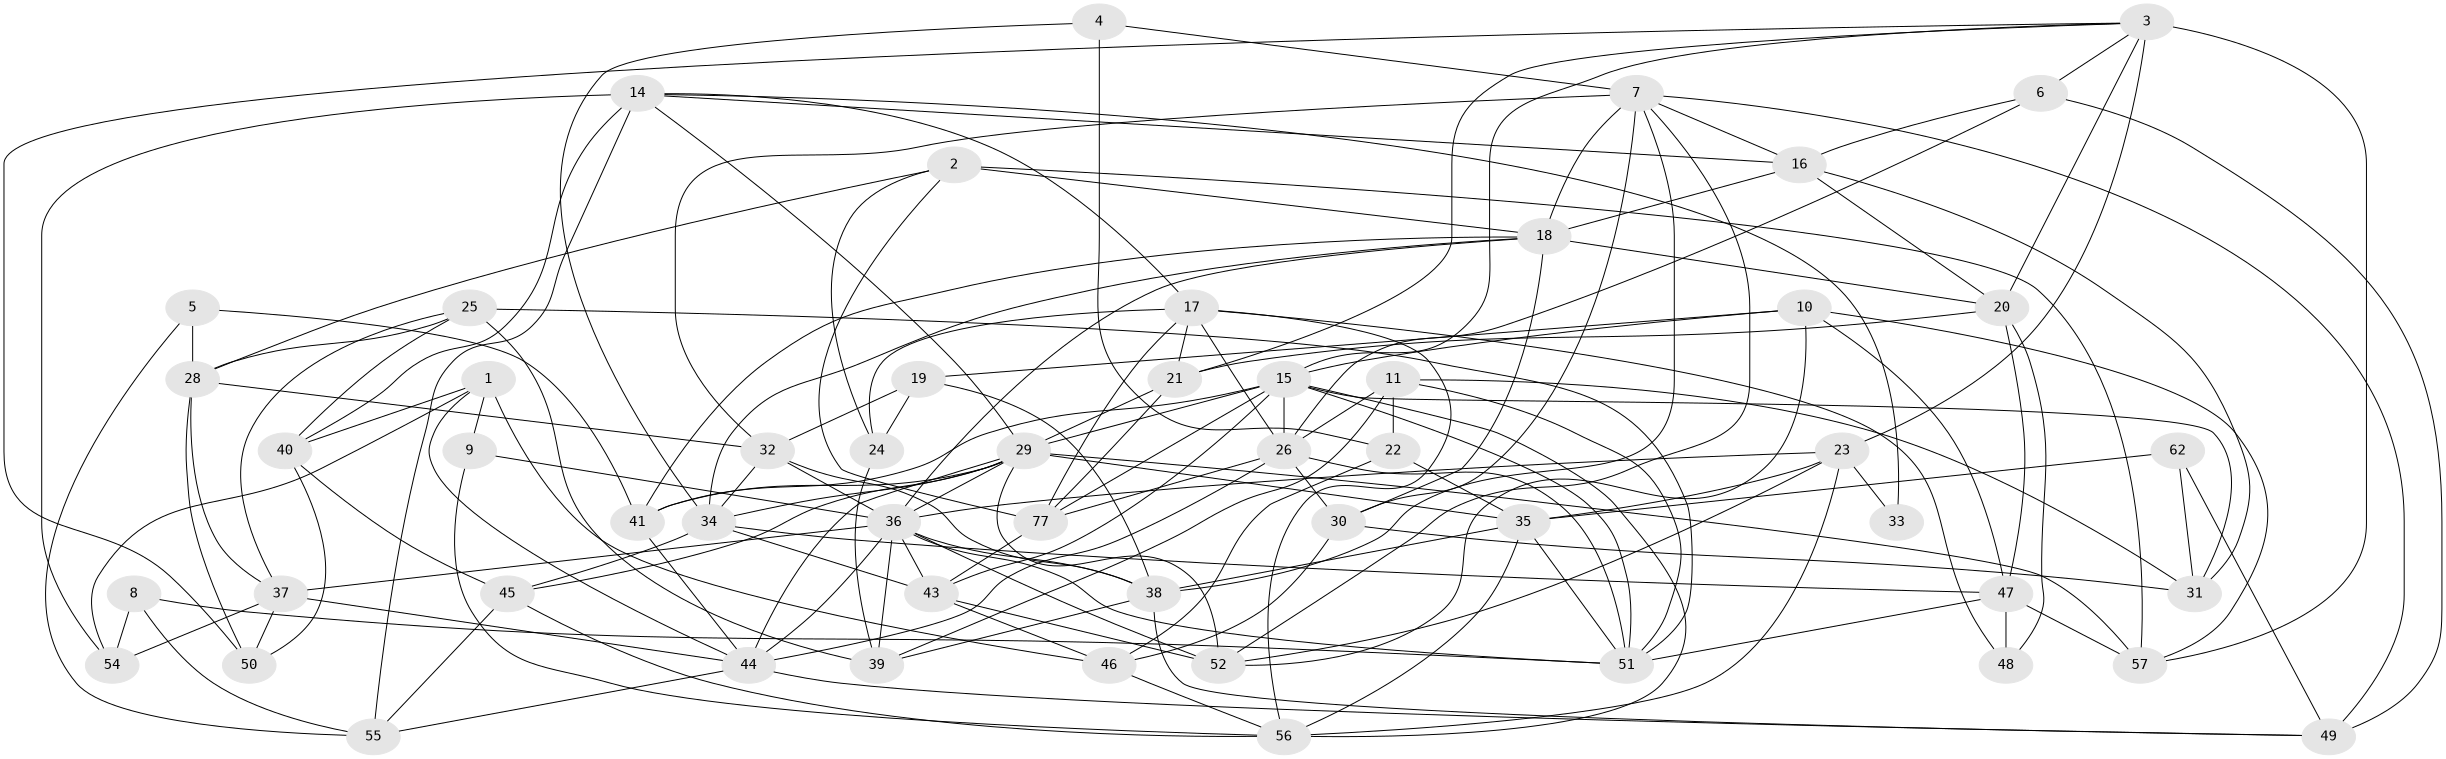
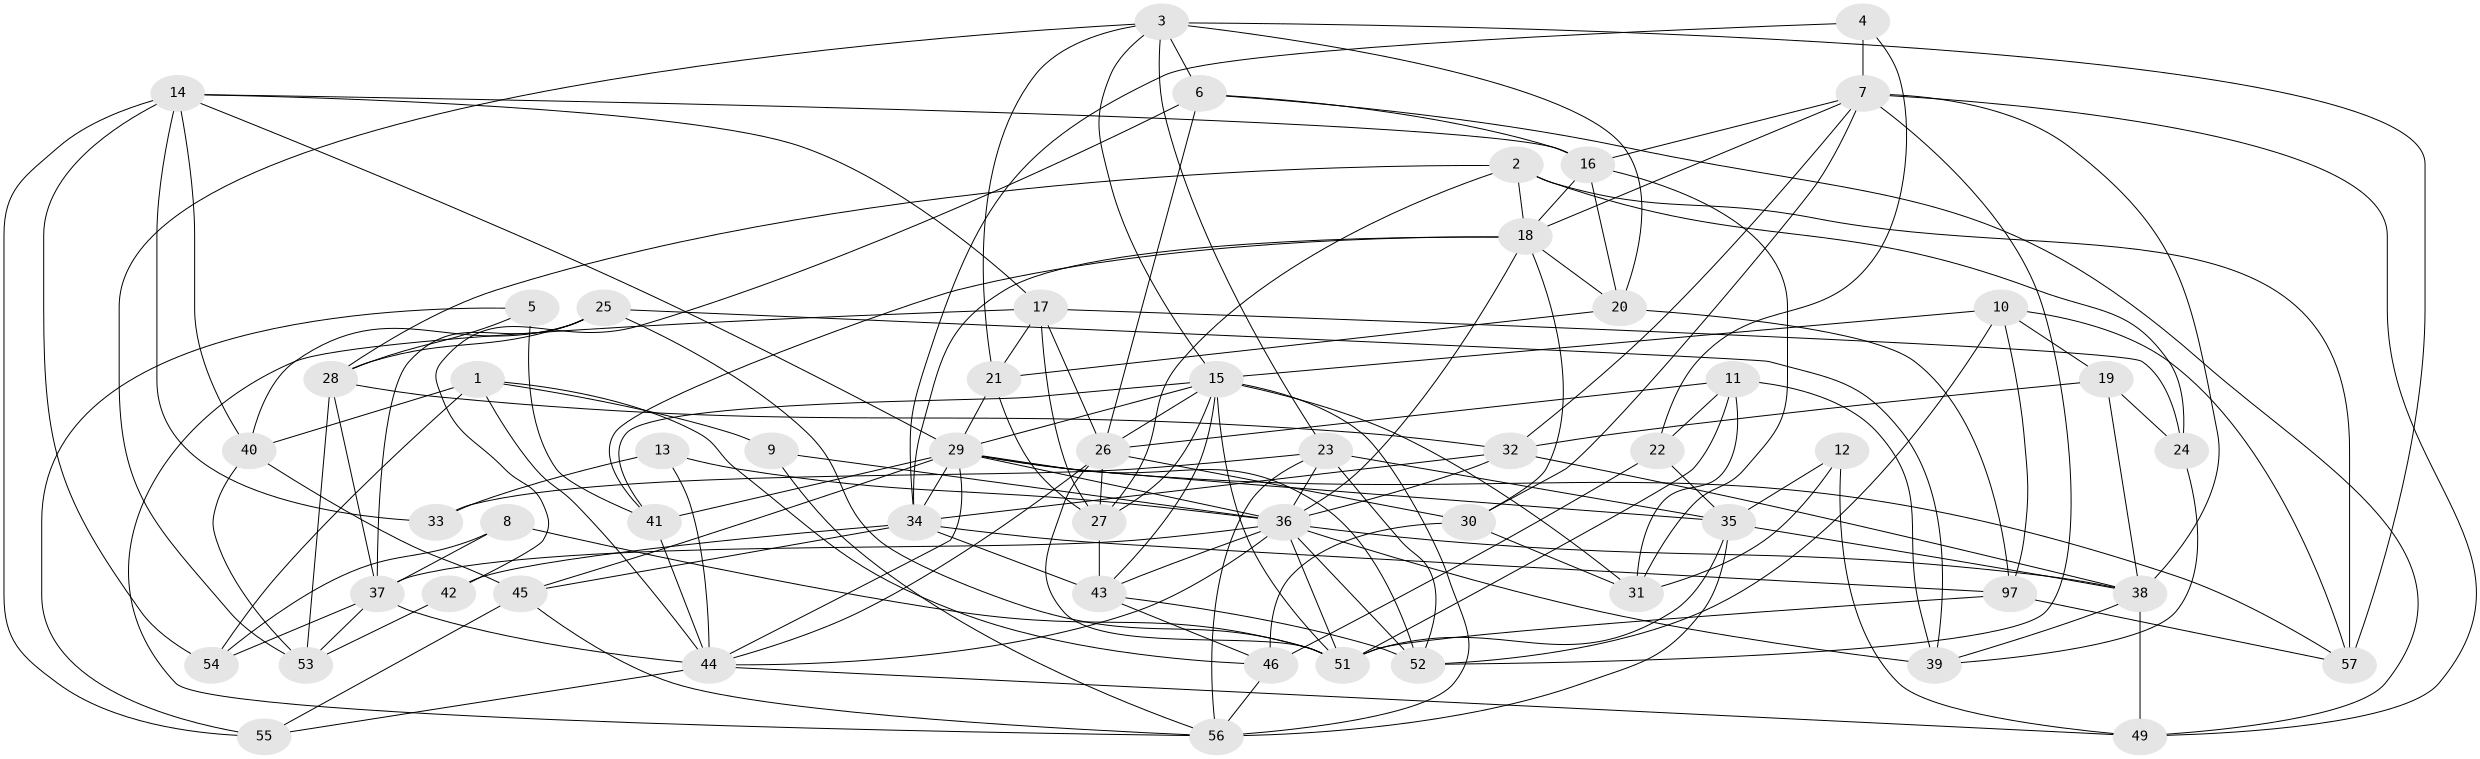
node "13": added
node "62": label "62" -> "12"
node "77": label "77" -> "27"
node "42": added
node "47": label "47" -> "97"
node "50": label "50" -> "53"
node "48": removed
edge "8" -- "55": now "8" -- "37"
